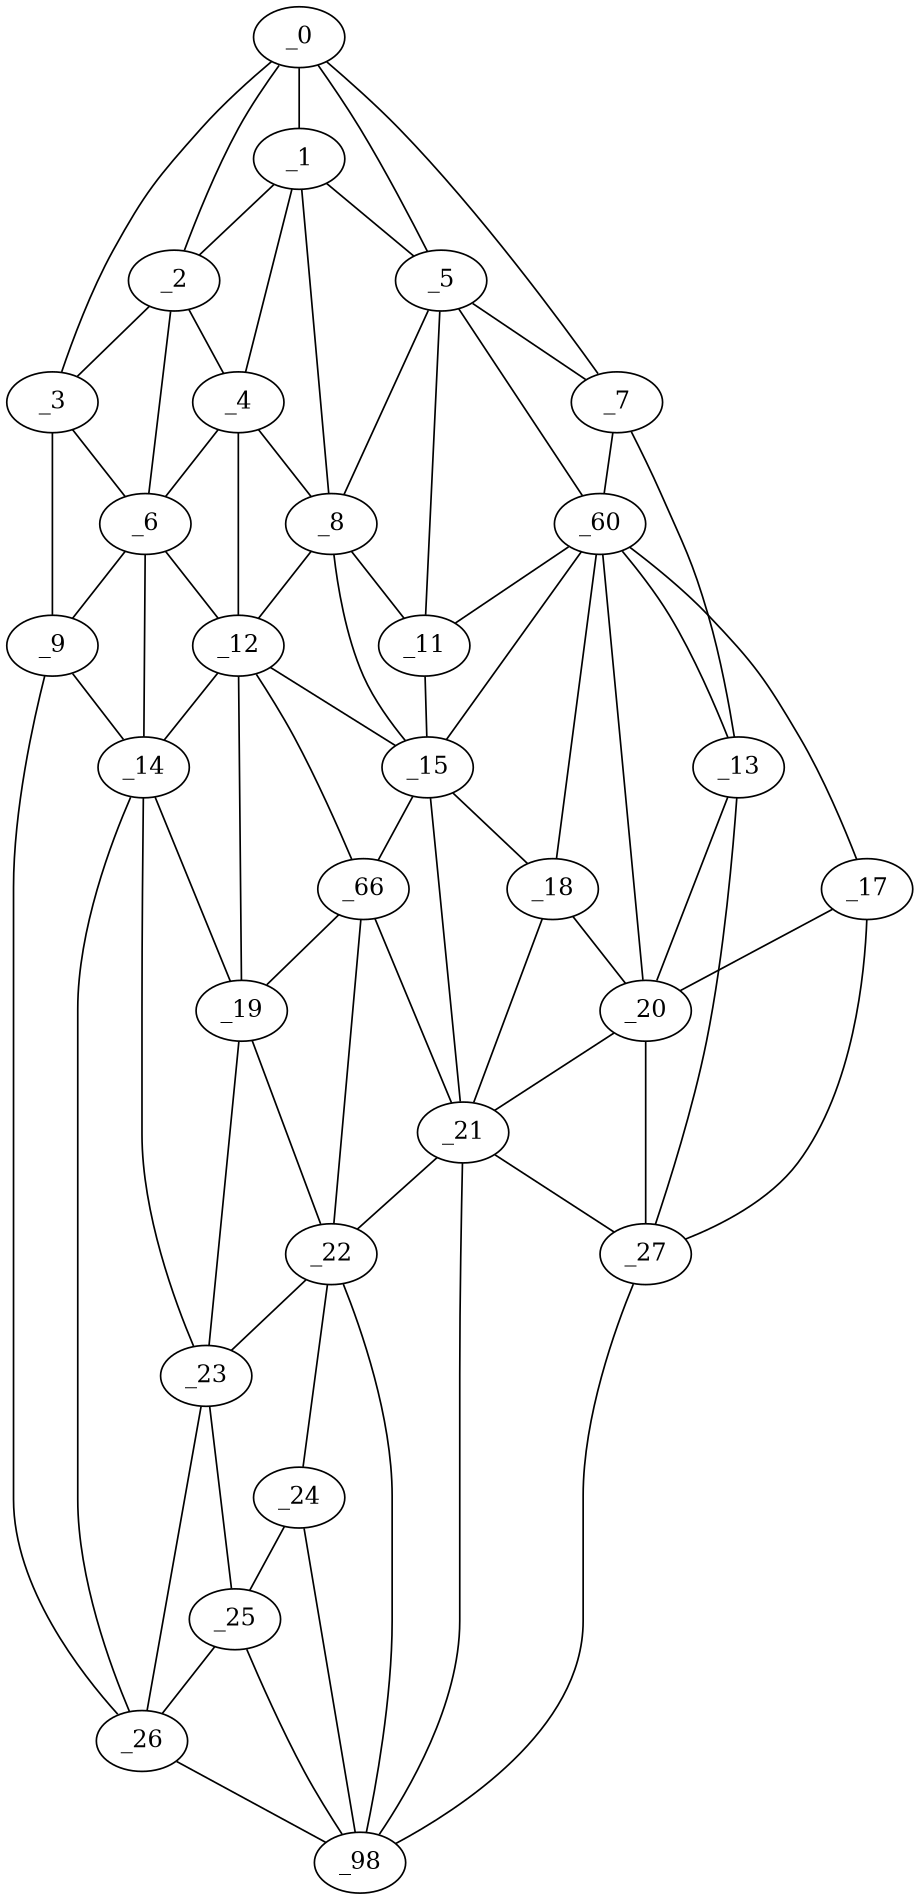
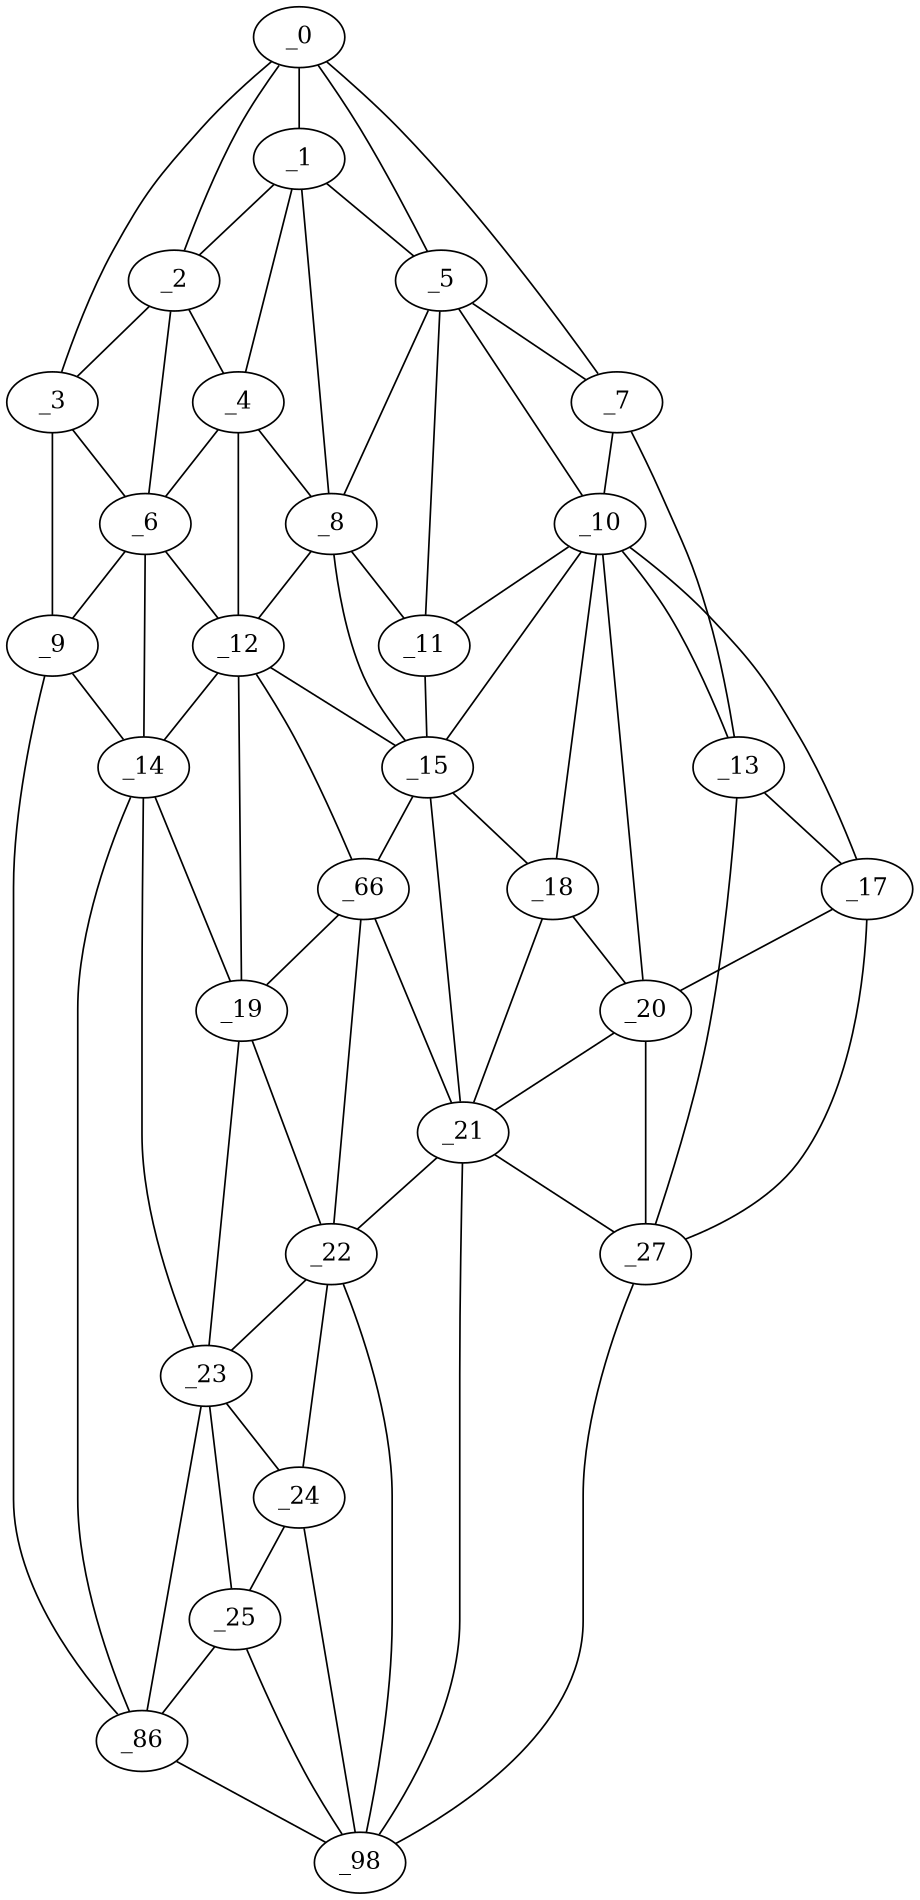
node "_60": label "_60" -> "_10"
edge "_13" -- "_20": now "_13" -- "_17"
edge "_23" -- "_24": added
node "_26": label "_26" -> "_86"
